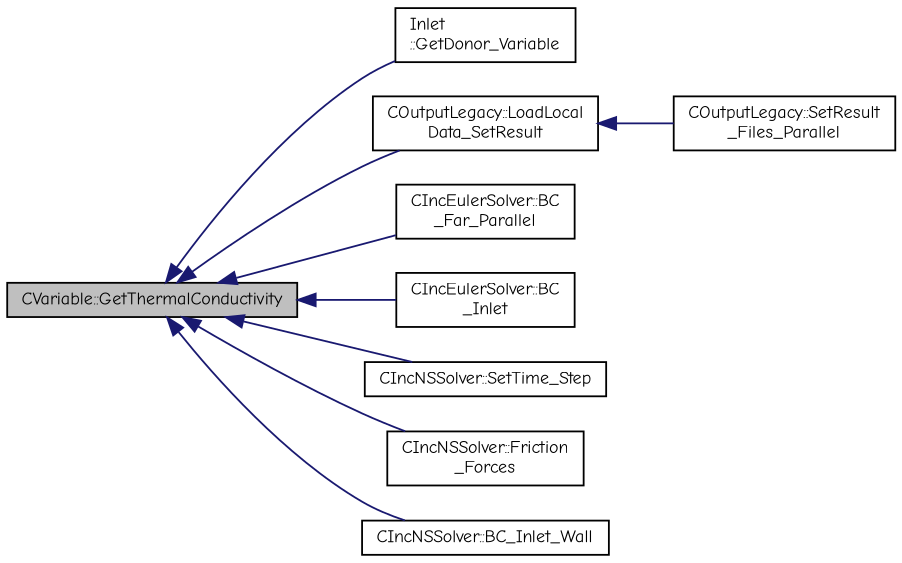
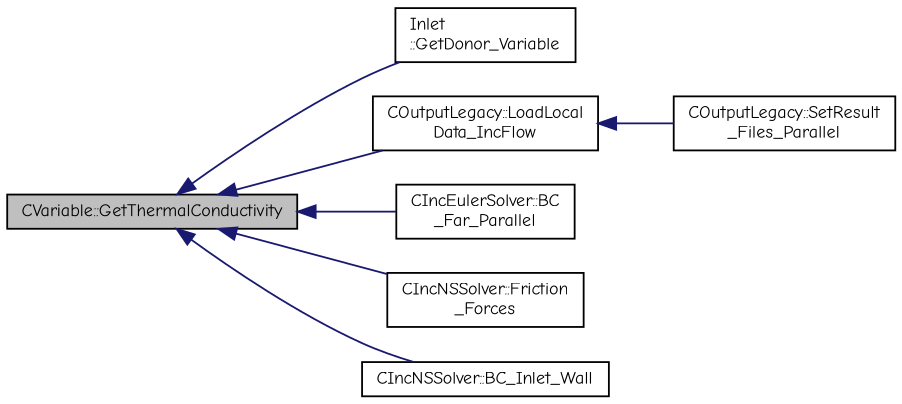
node "COutputLegacy::LoadLocal Data_SetResult": label "COutputLegacy::LoadLocal Data_SetResult" -> "COutputLegacy::LoadLocal Data_IncFlow"
node "CIncEulerSolver::BC _Inlet": removed
node "CIncNSSolver::SetTime_Step": removed
